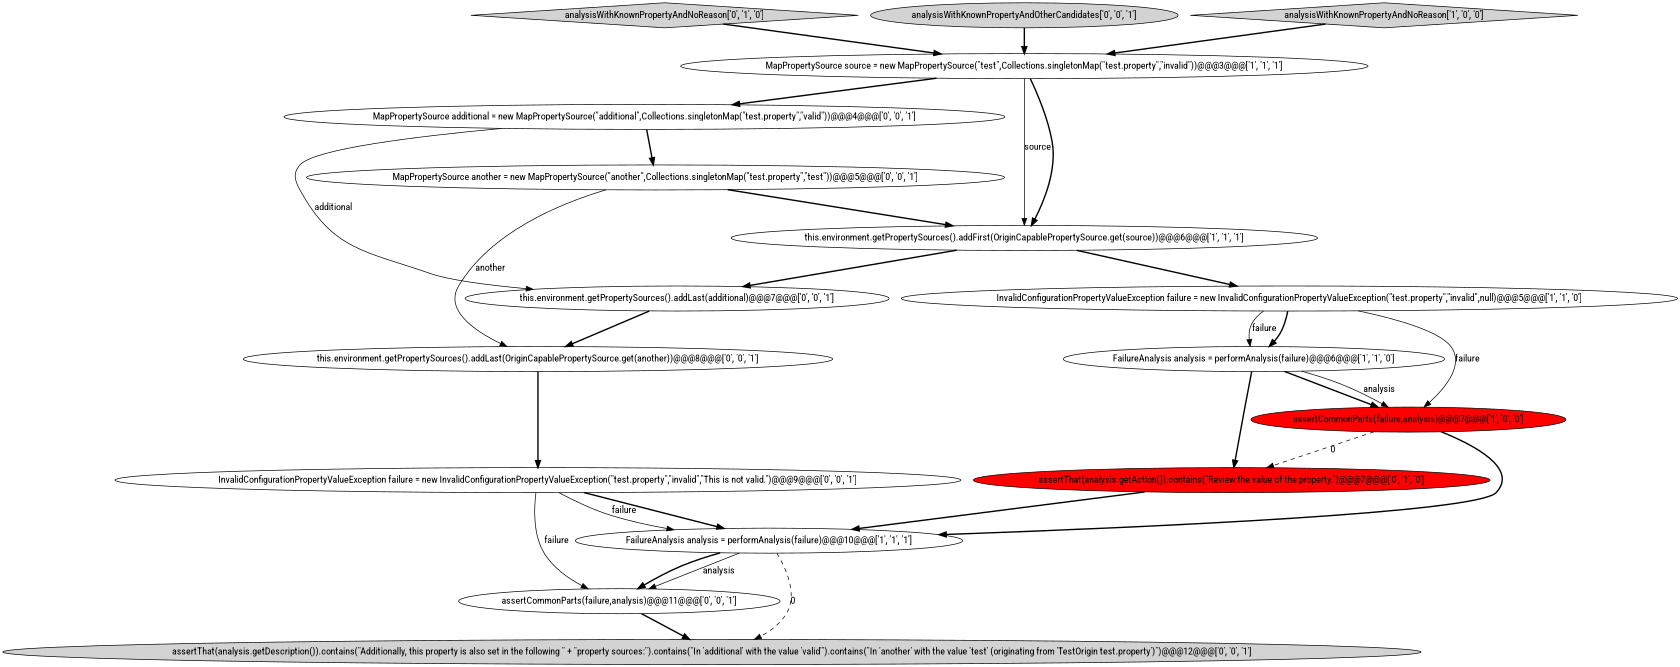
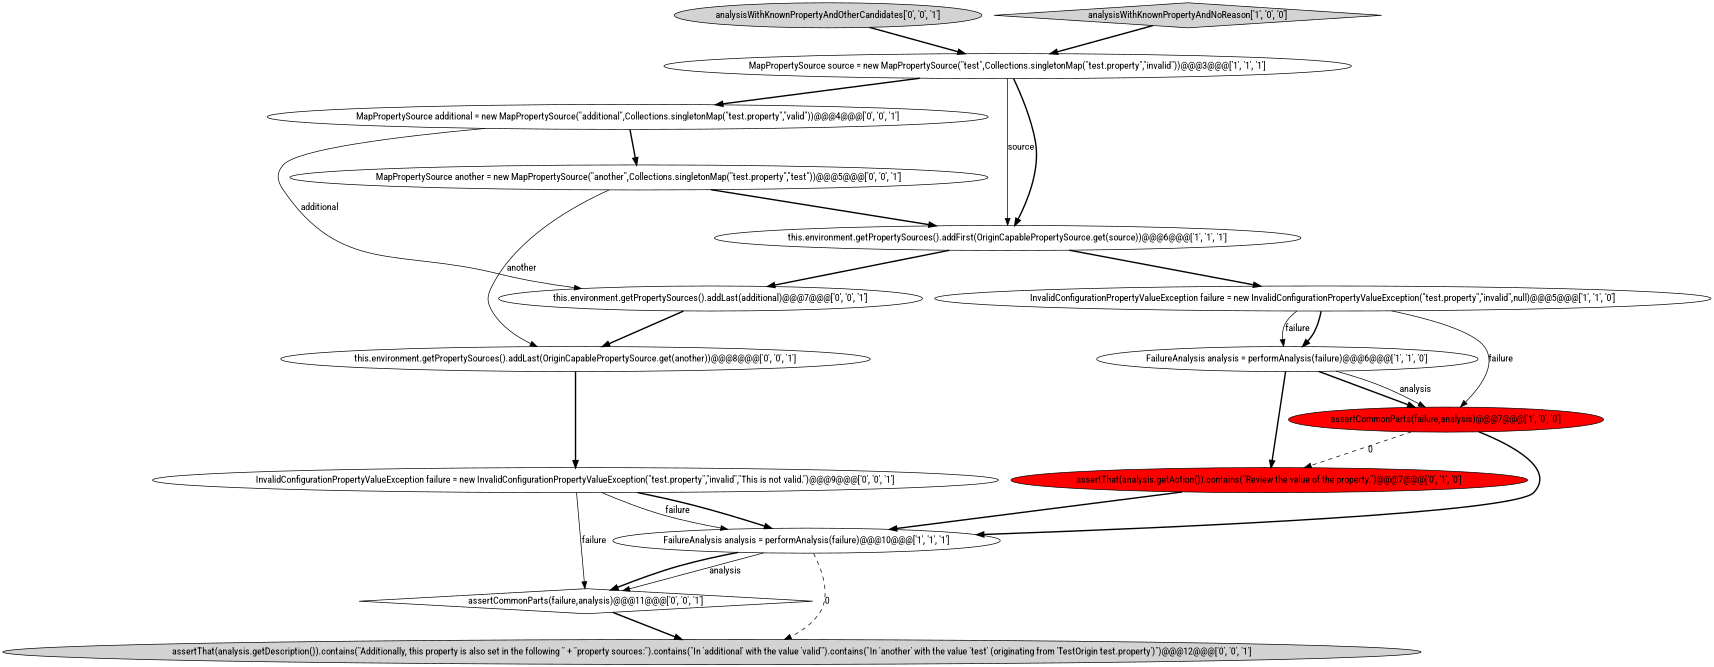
node "analysisWithKnownPropertyAndNoReason['0', '1', '0']": removed
node "assertCommonParts(failure,analysis)@@@11@@@['0', '0', '1']": shape ellipse -> diamond
